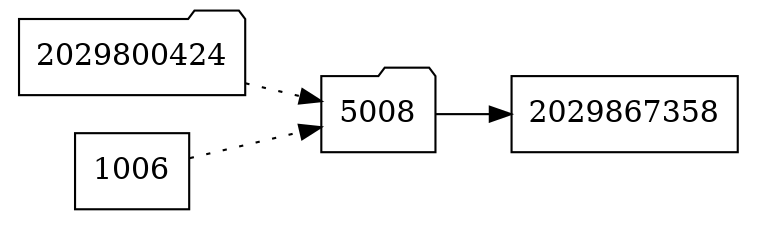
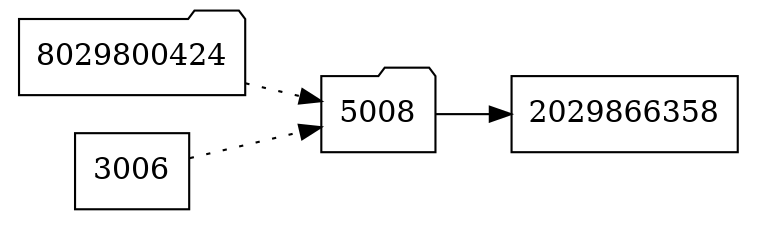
node "2029800424": label "2029800424" -> "8029800424"
node "2029867358": label "2029867358" -> "2029866358"
node "1006": label "1006" -> "3006"
